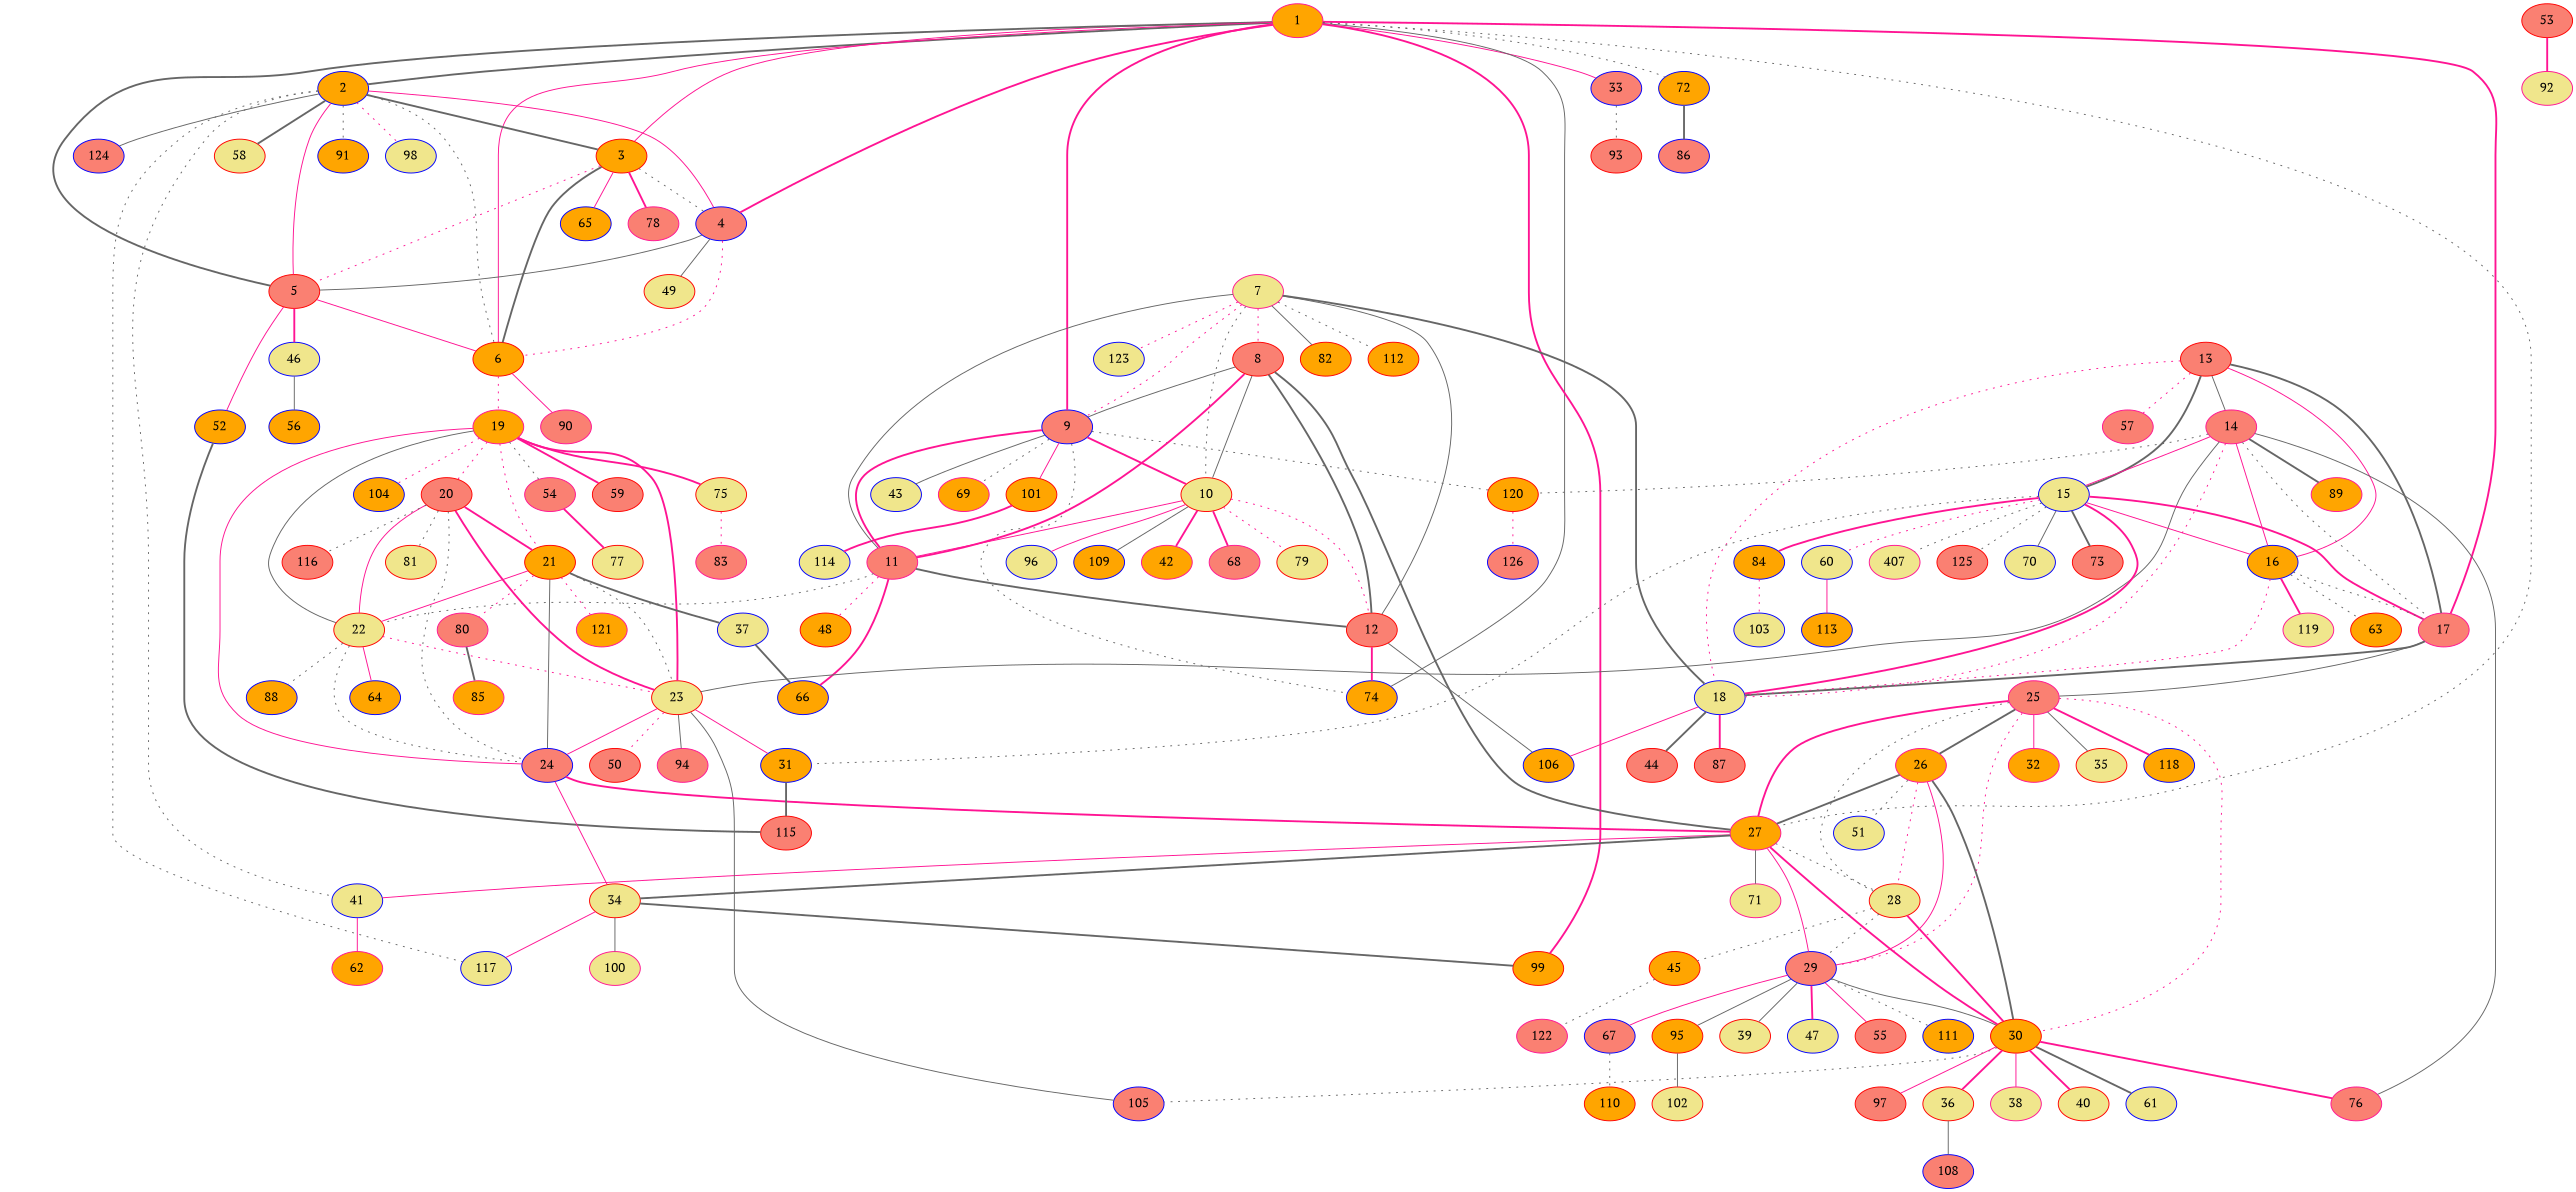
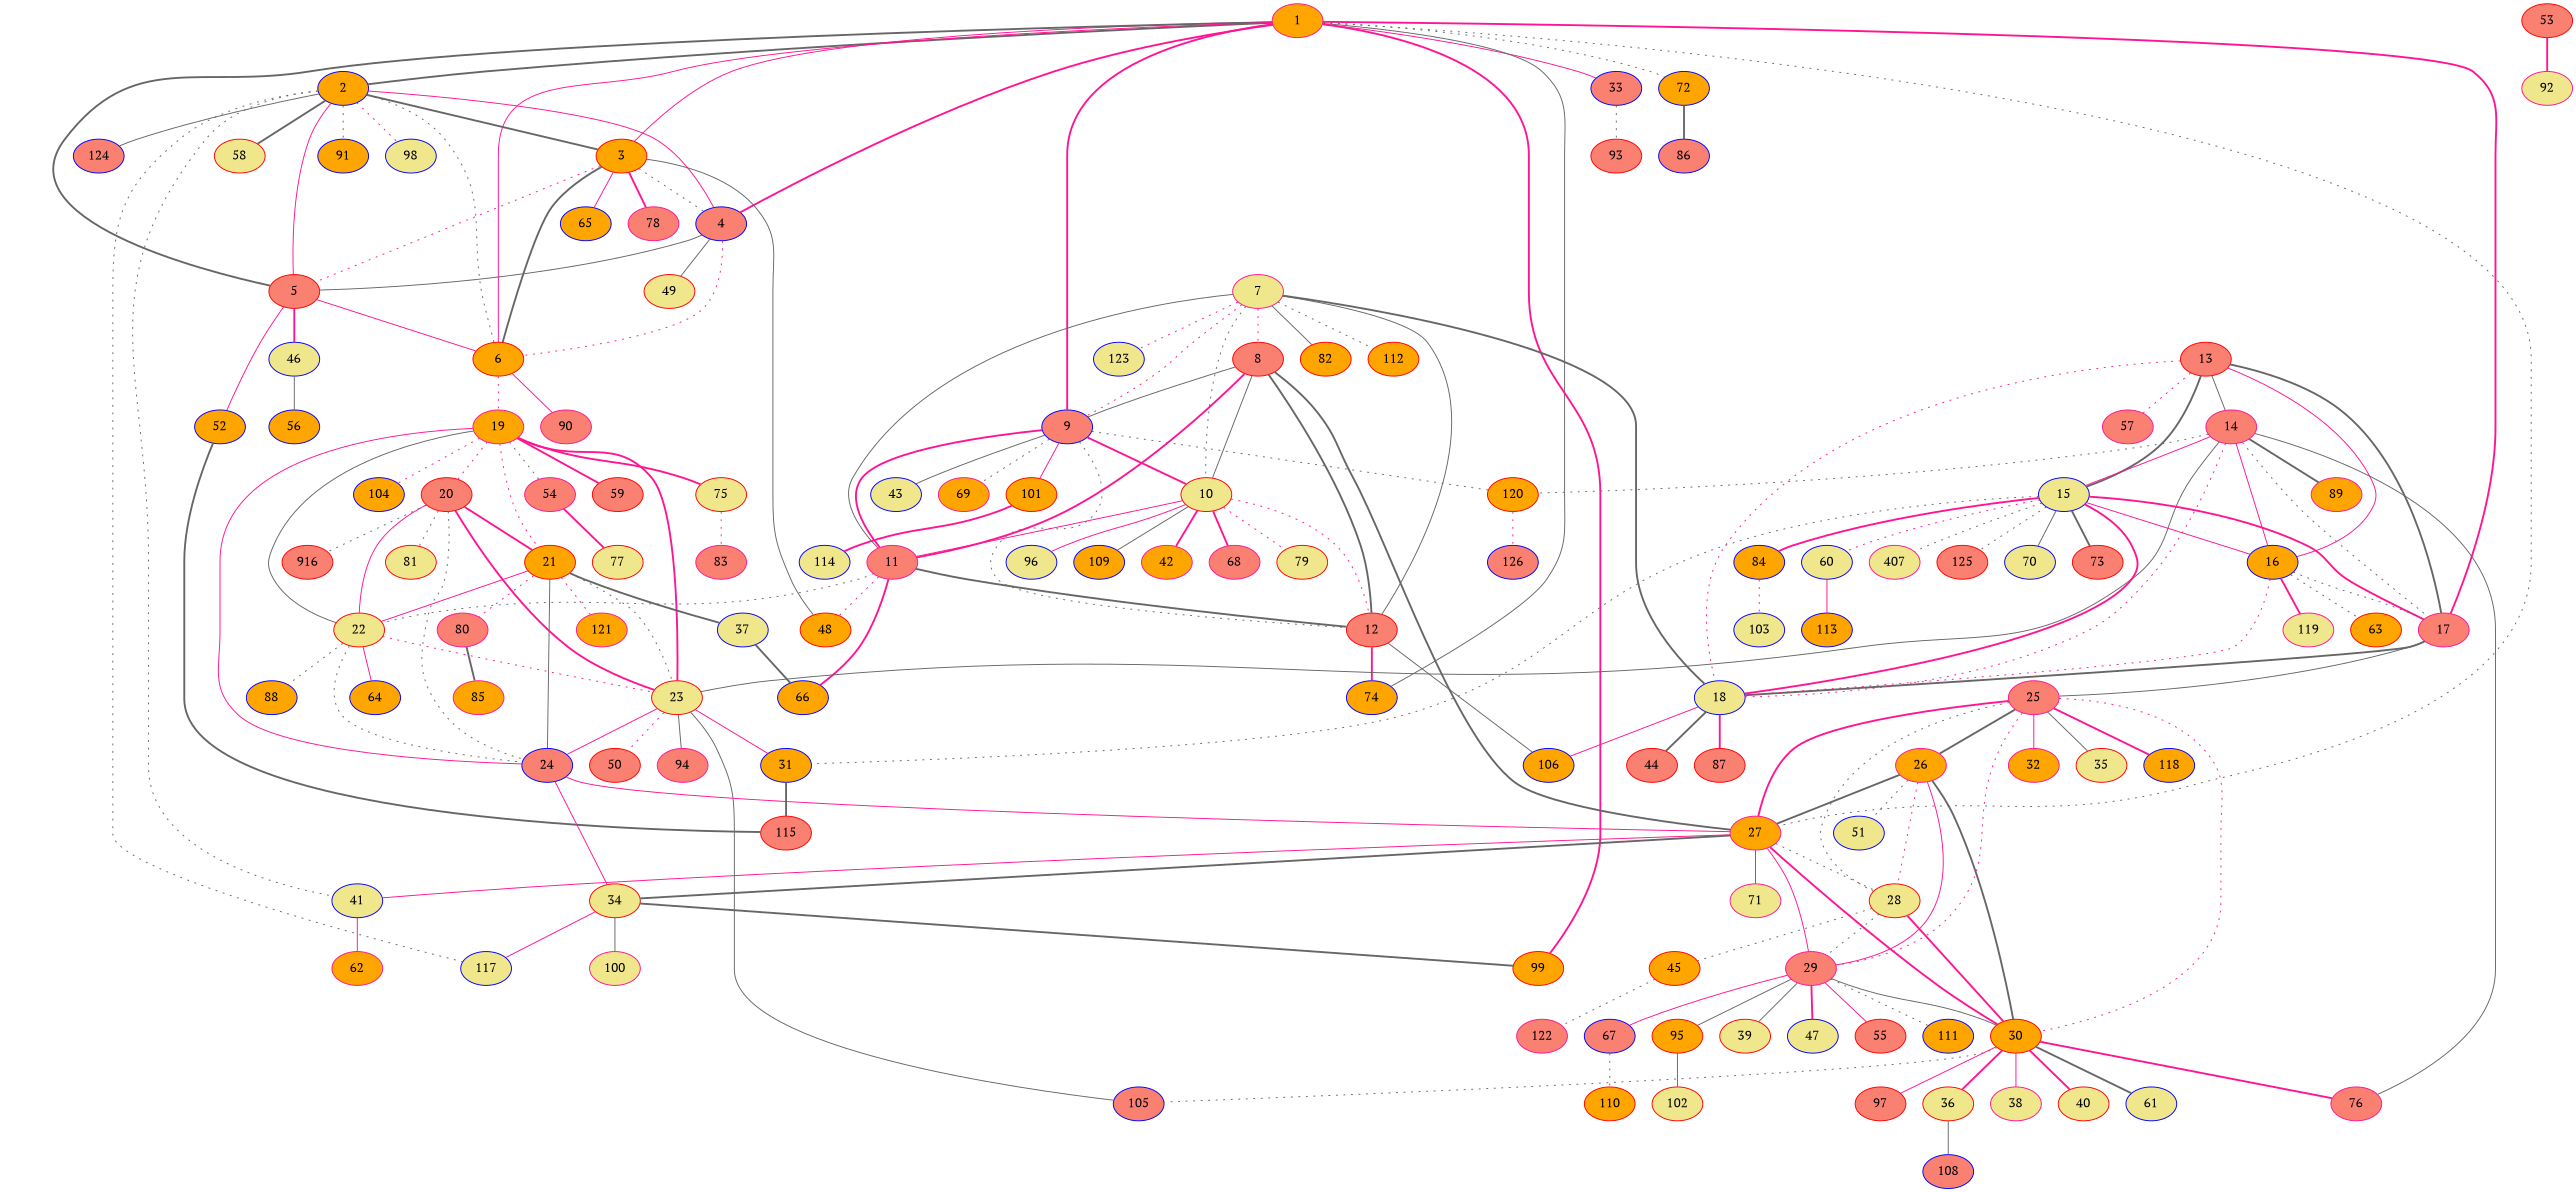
edge "3" -- "48": added
node "116": label "116" -> "916"
edge "9" -- "74": now "9" -- "12"
edge "24" -- "27": style bold -> solid
node "29": color blue -> deeppink
